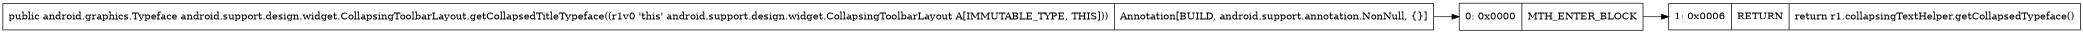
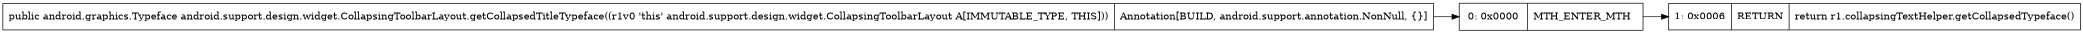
node "0: 0x0000": text "MTH_ENTER_BLOCK" -> "MTH_ENTER_MTH"
